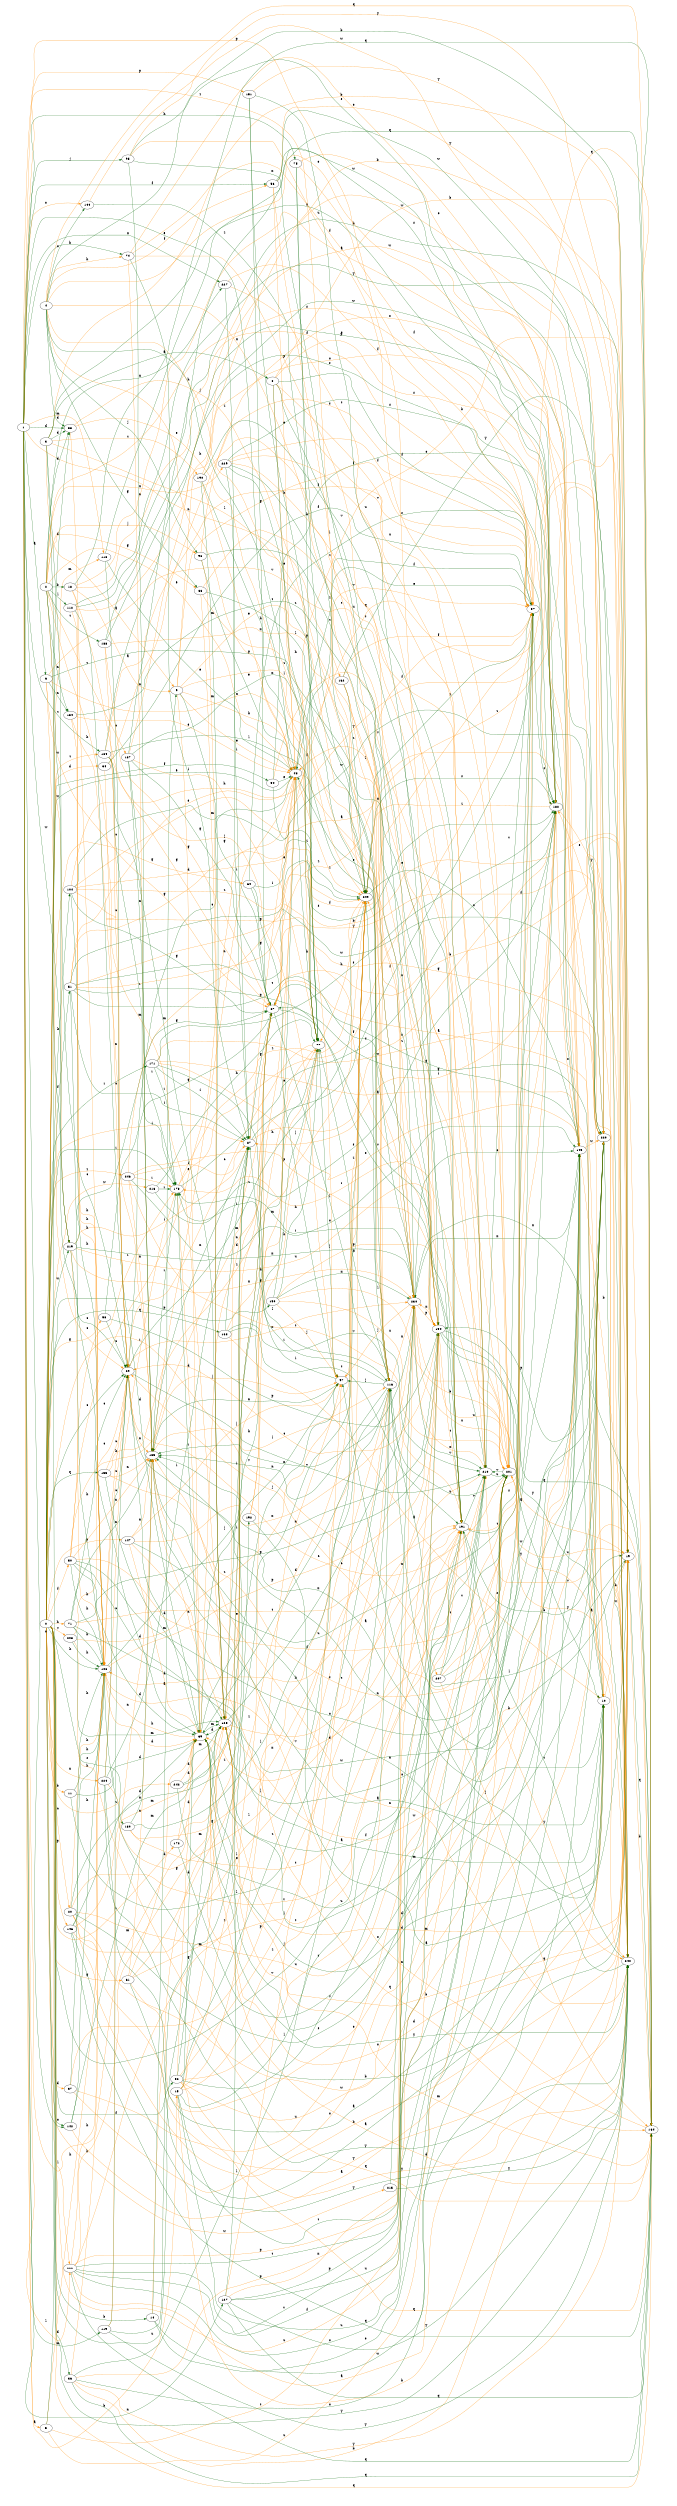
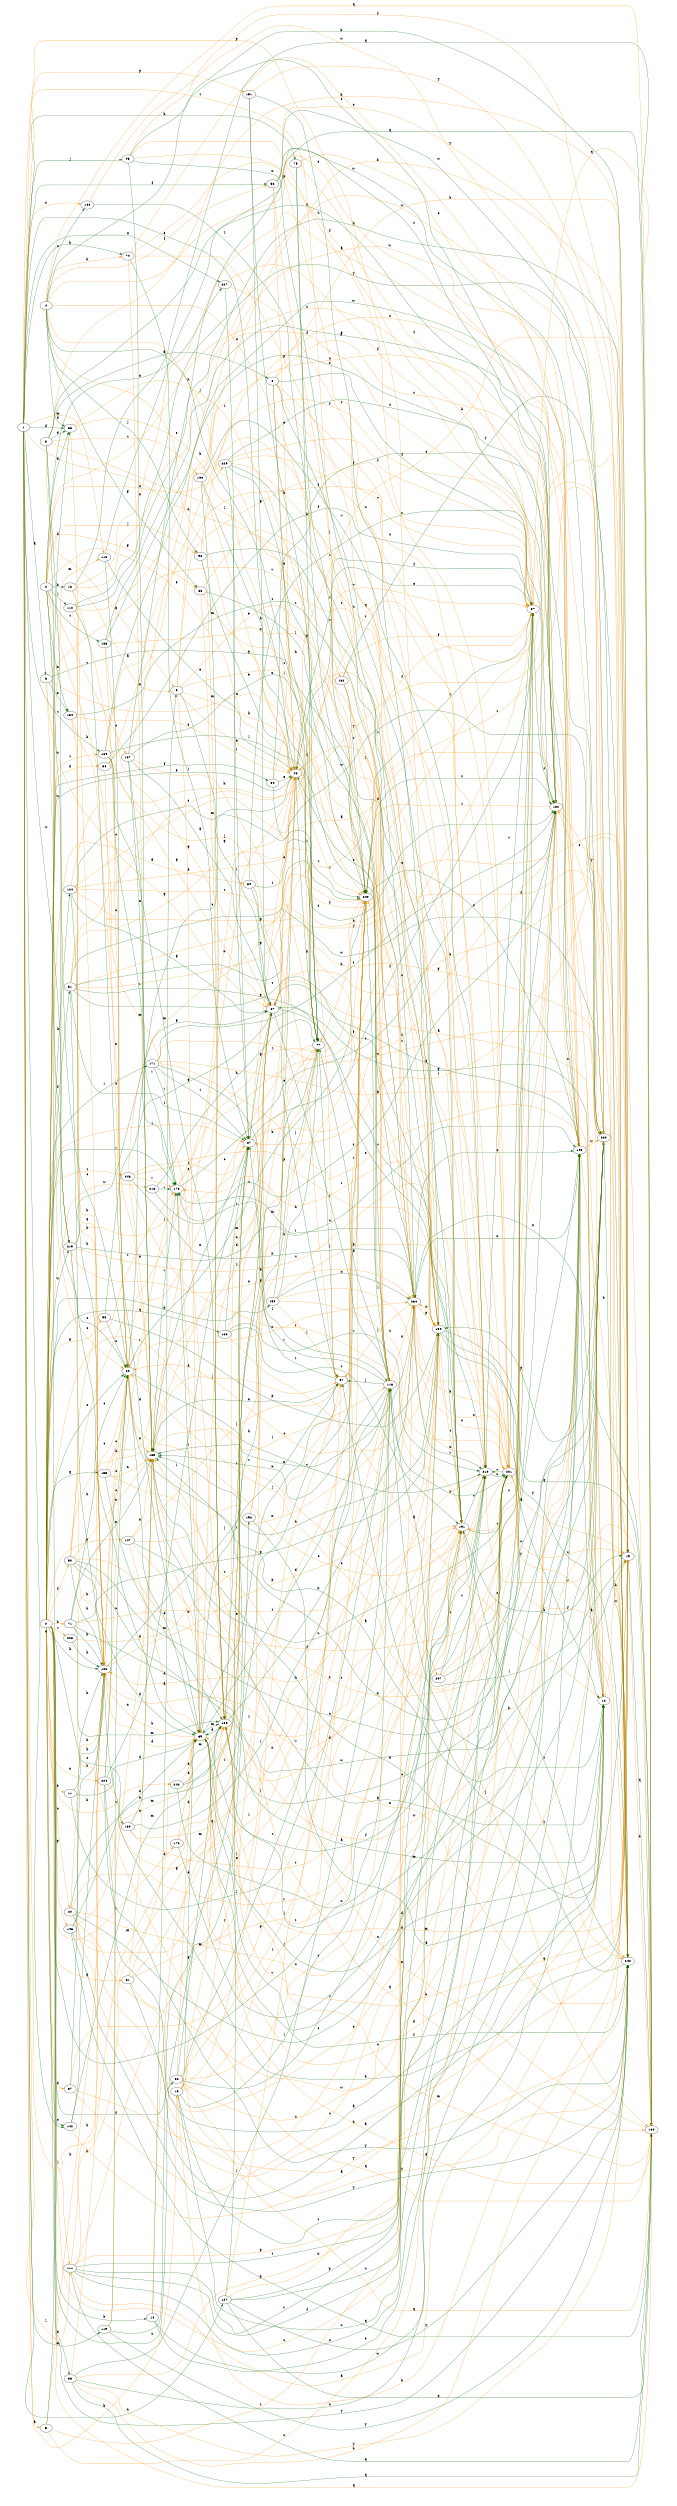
edge "95" -> "154": added, label "p"
edge "112" -> "106": label "k" -> "q"
node "215": removed
